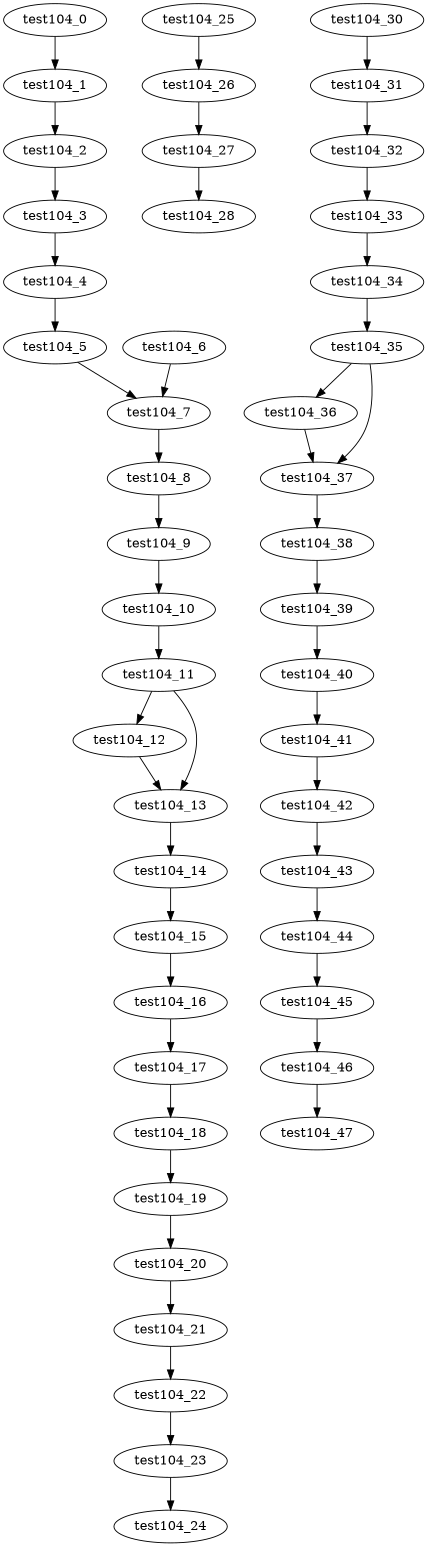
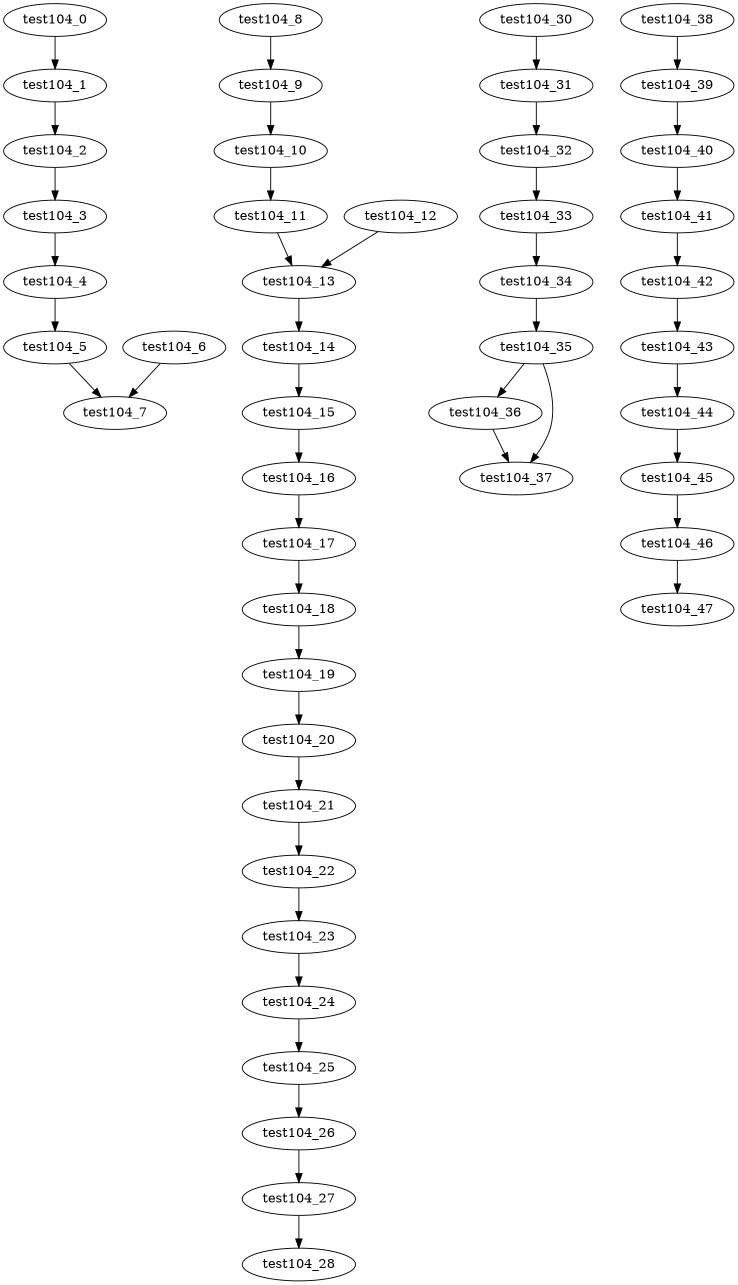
edge "test104_7" -> "test104_8": removed
edge "test104_37" -> "test104_38": removed
edge "test104_11" -> "test104_12": removed
edge "test104_24" -> "test104_25": added
